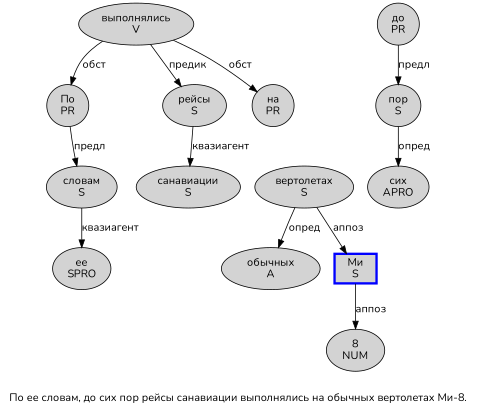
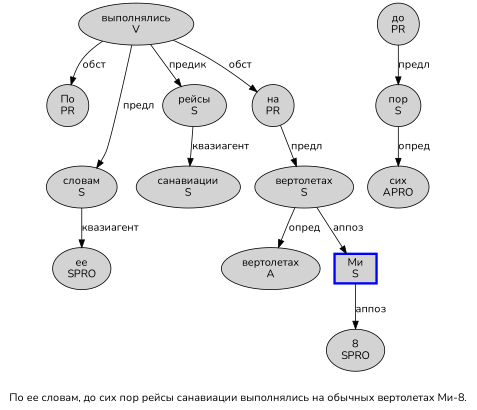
edge "на PR" -> "вертолетах S": added, label "предл"
edge "По PR" -> "словам S": now "выполнялись V" -> "словам S"
node "обычных A": label "обычных A" -> "вертолетах A"
node "8 NUM": label "8 NUM" -> "8 SPRO"
